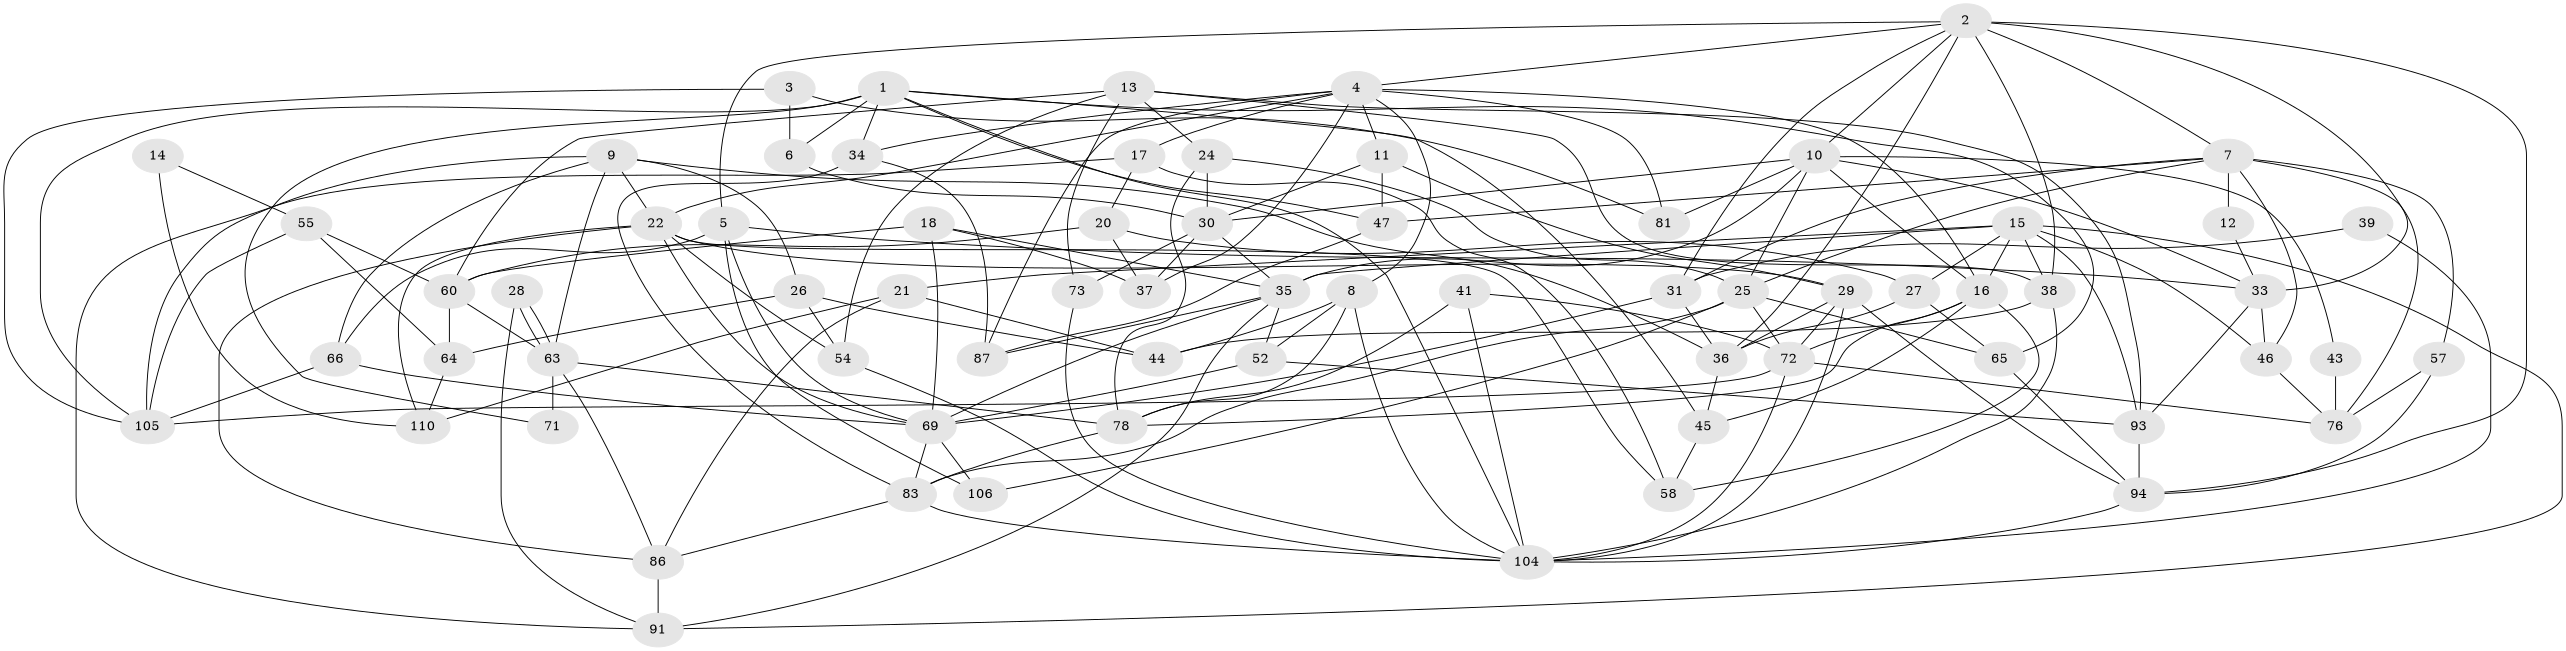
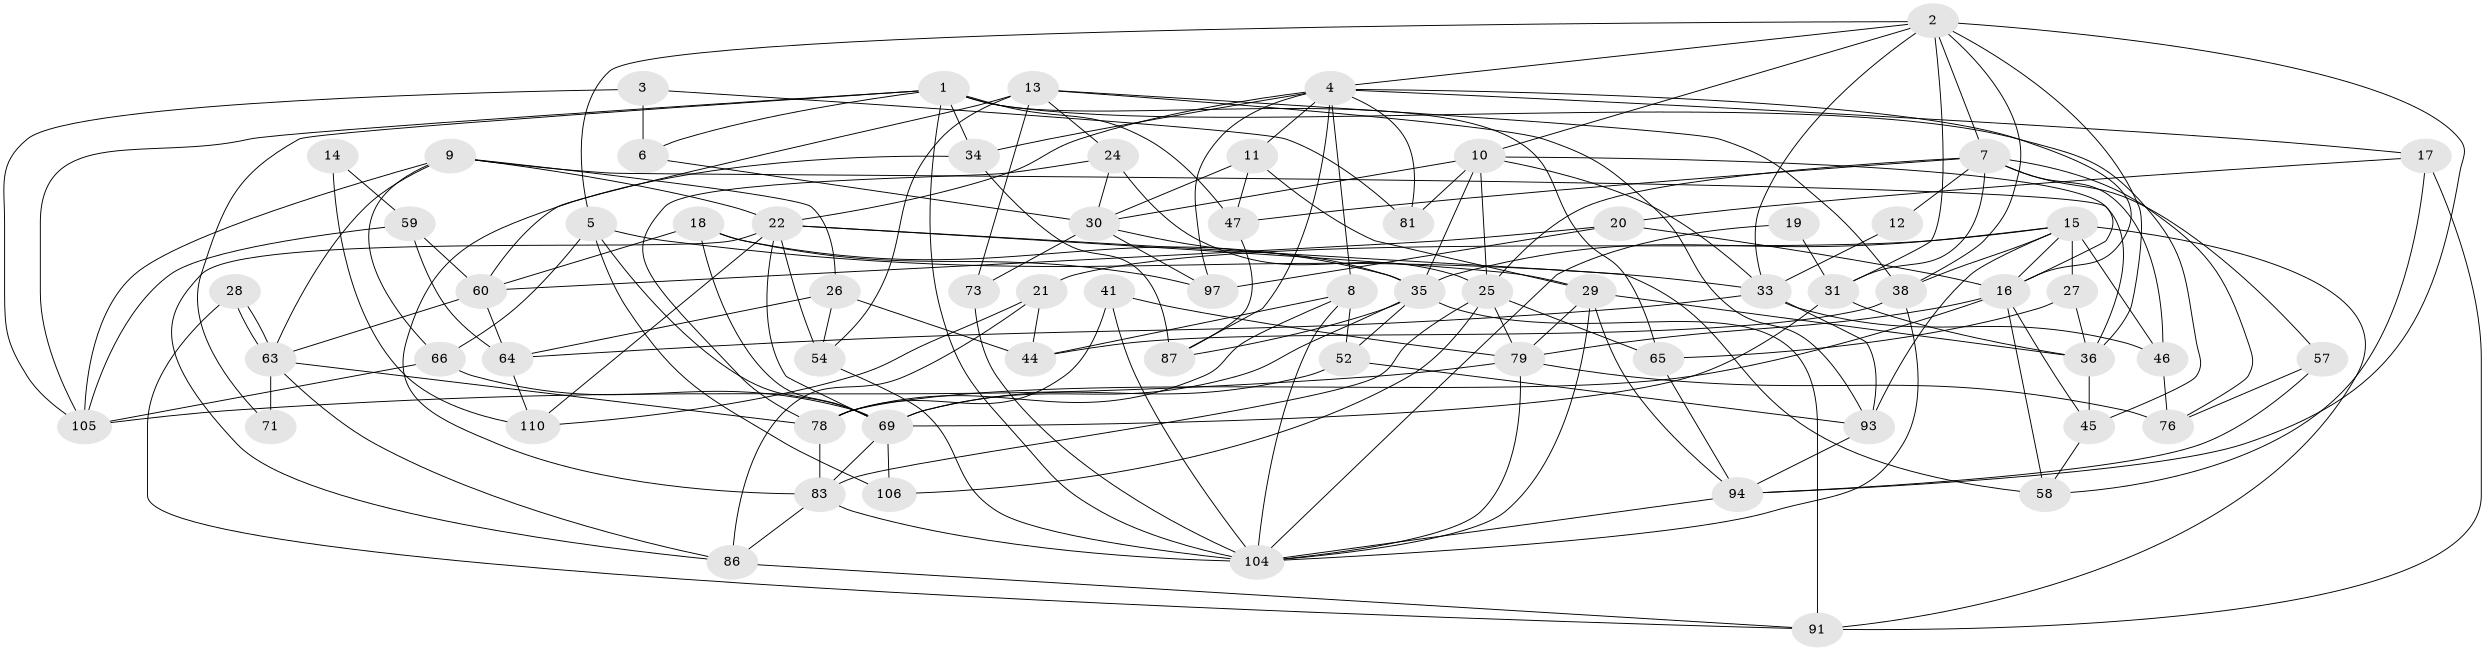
node "55": label "55" -> "59"
node "39": label "39" -> "19"
edge "20" -- "27": now "20" -- "16"
node "37": label "37" -> "97"
edge "33" -- "64": added
node "72": label "72" -> "79"
node "43": removed
